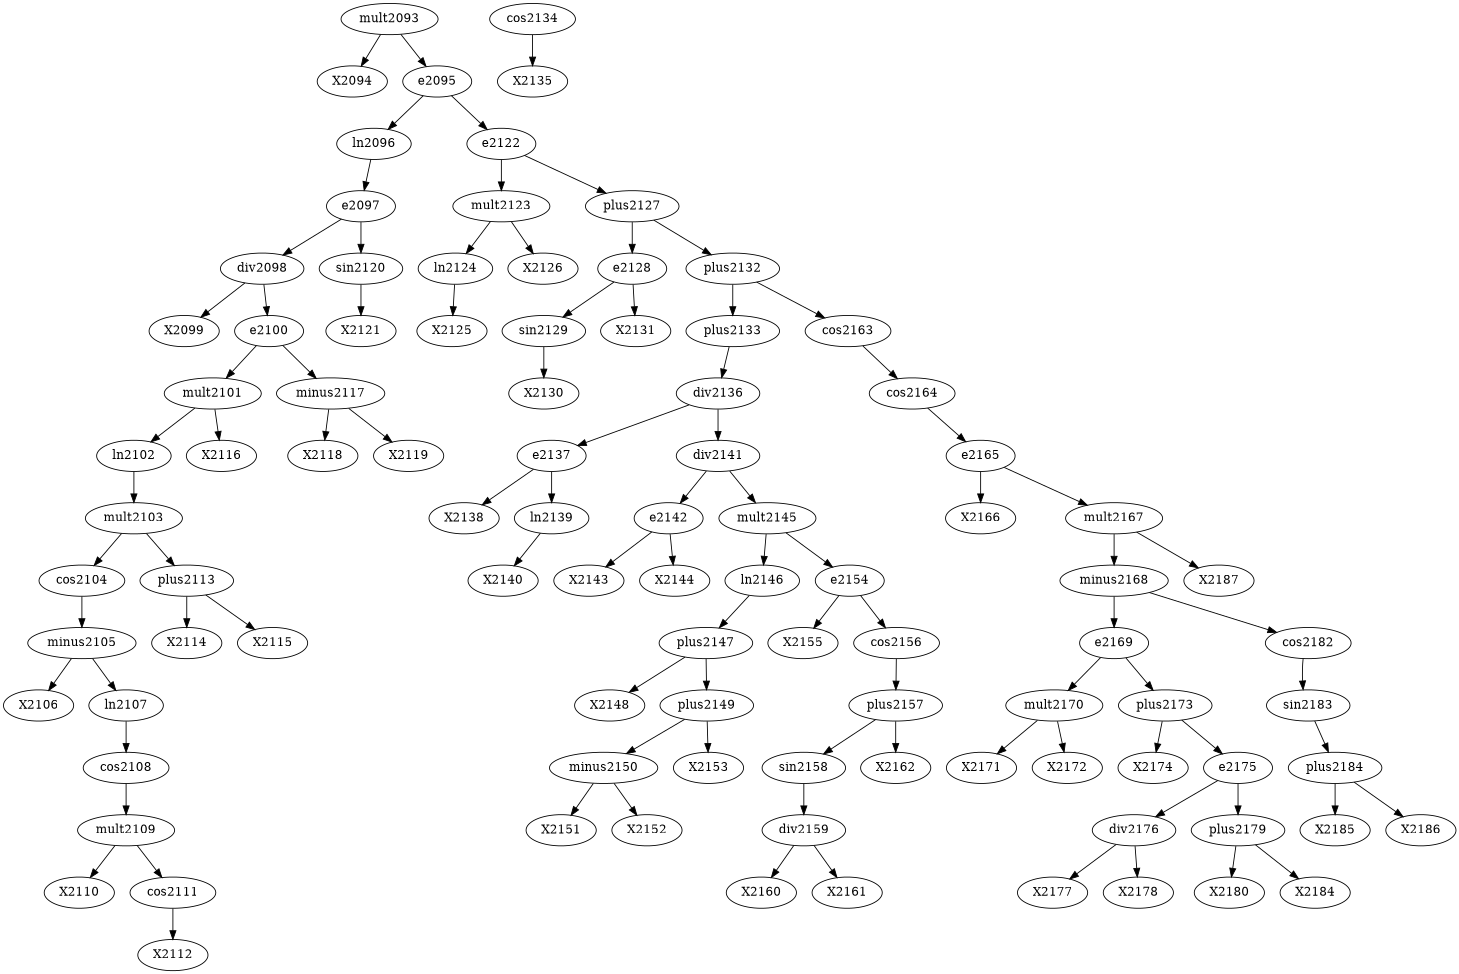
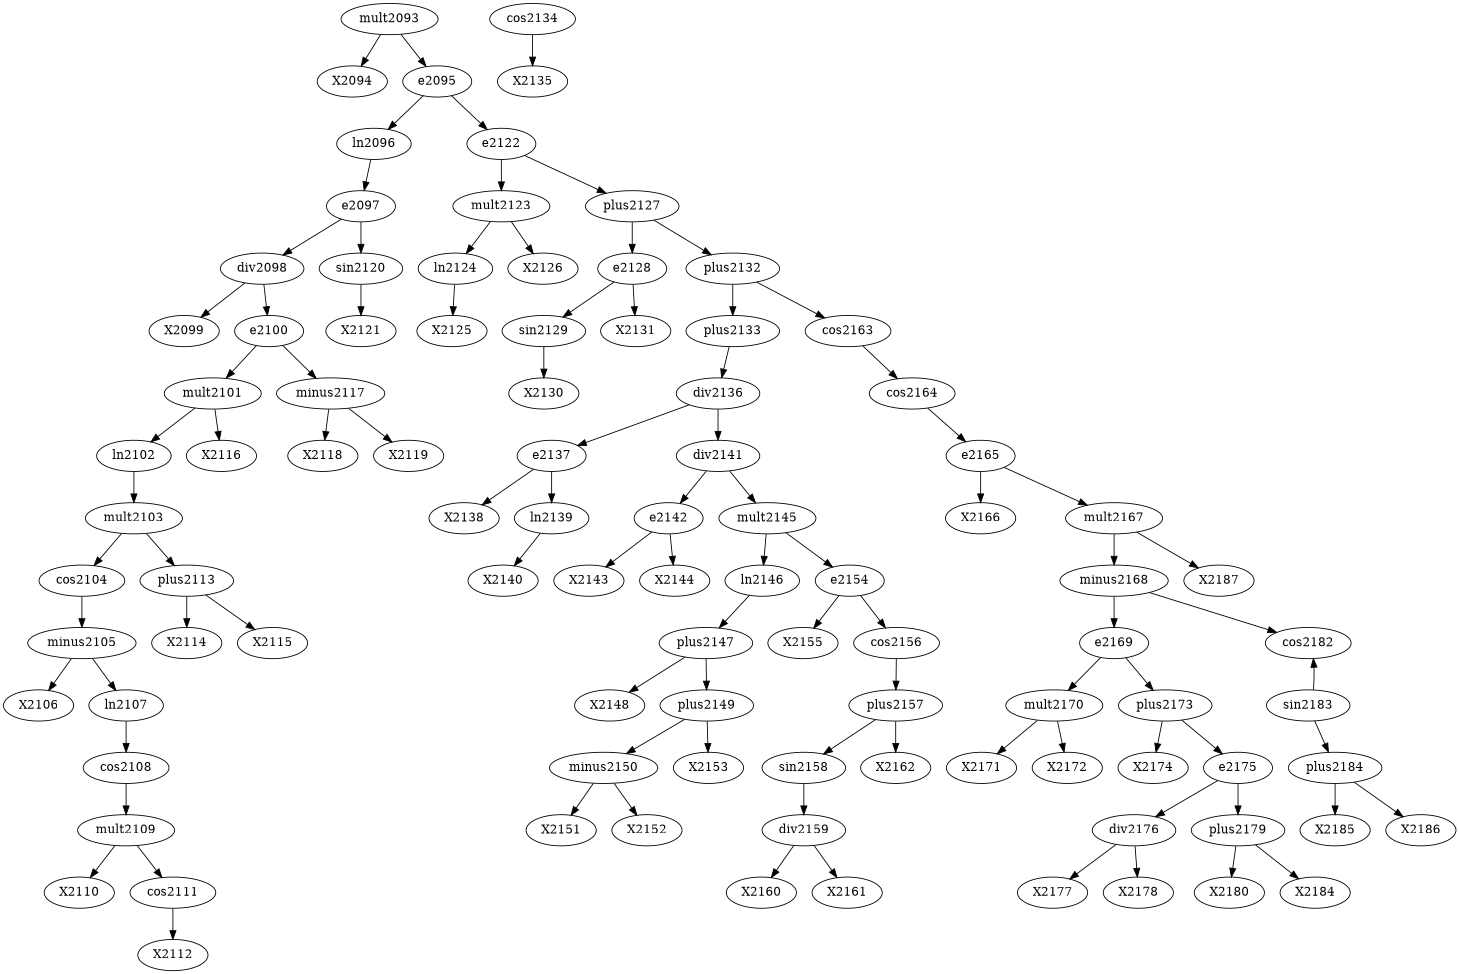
edge "cos2182" -> "sin2183": reversed
